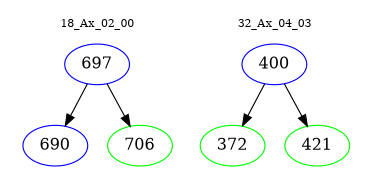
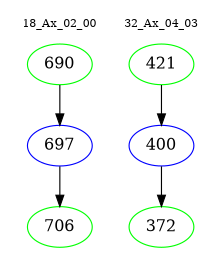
edge "697" -> "690": reversed
edge "400" -> "421": reversed
node "690": color blue -> green
